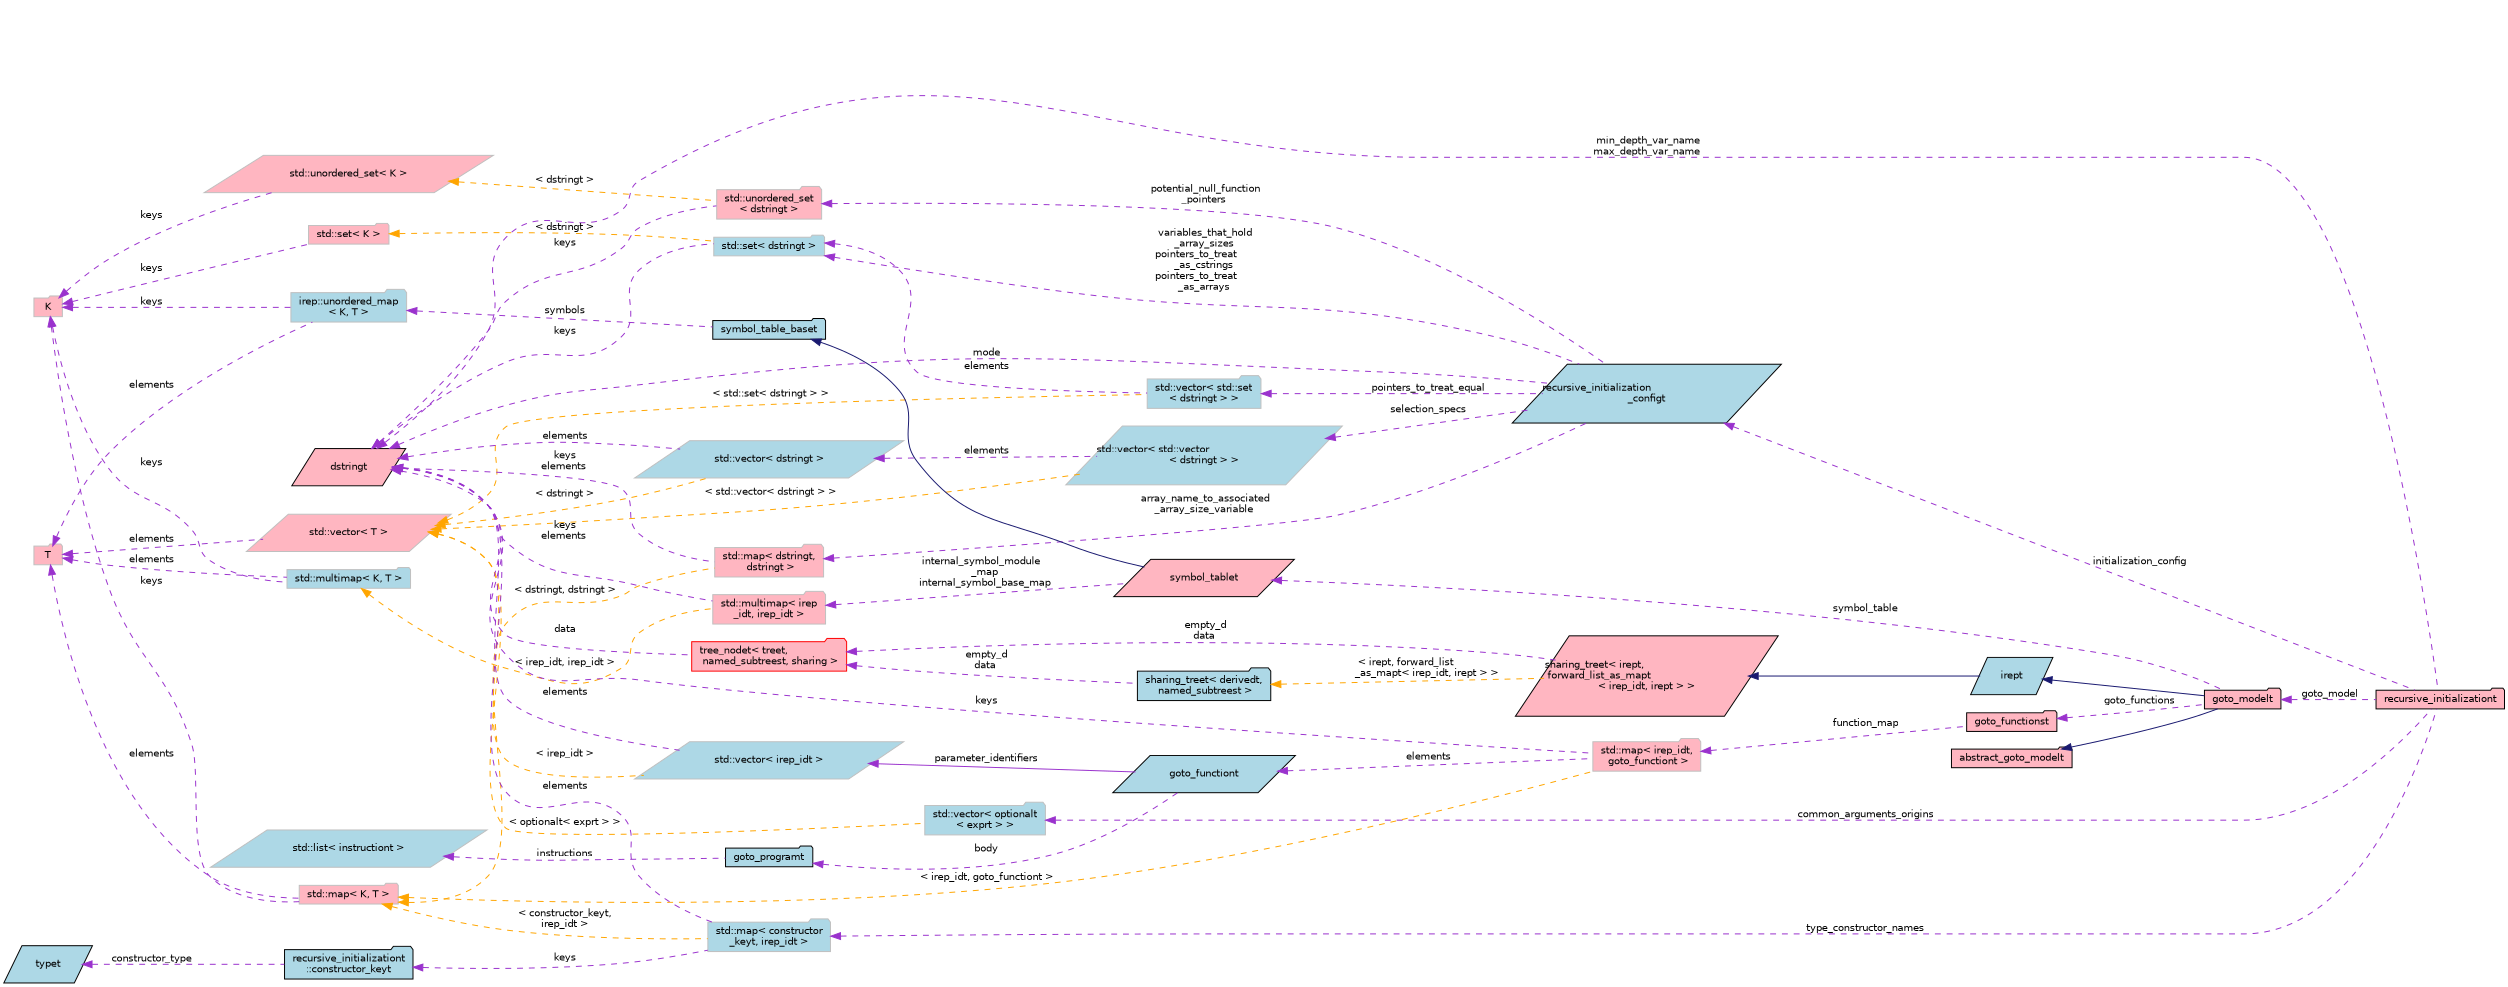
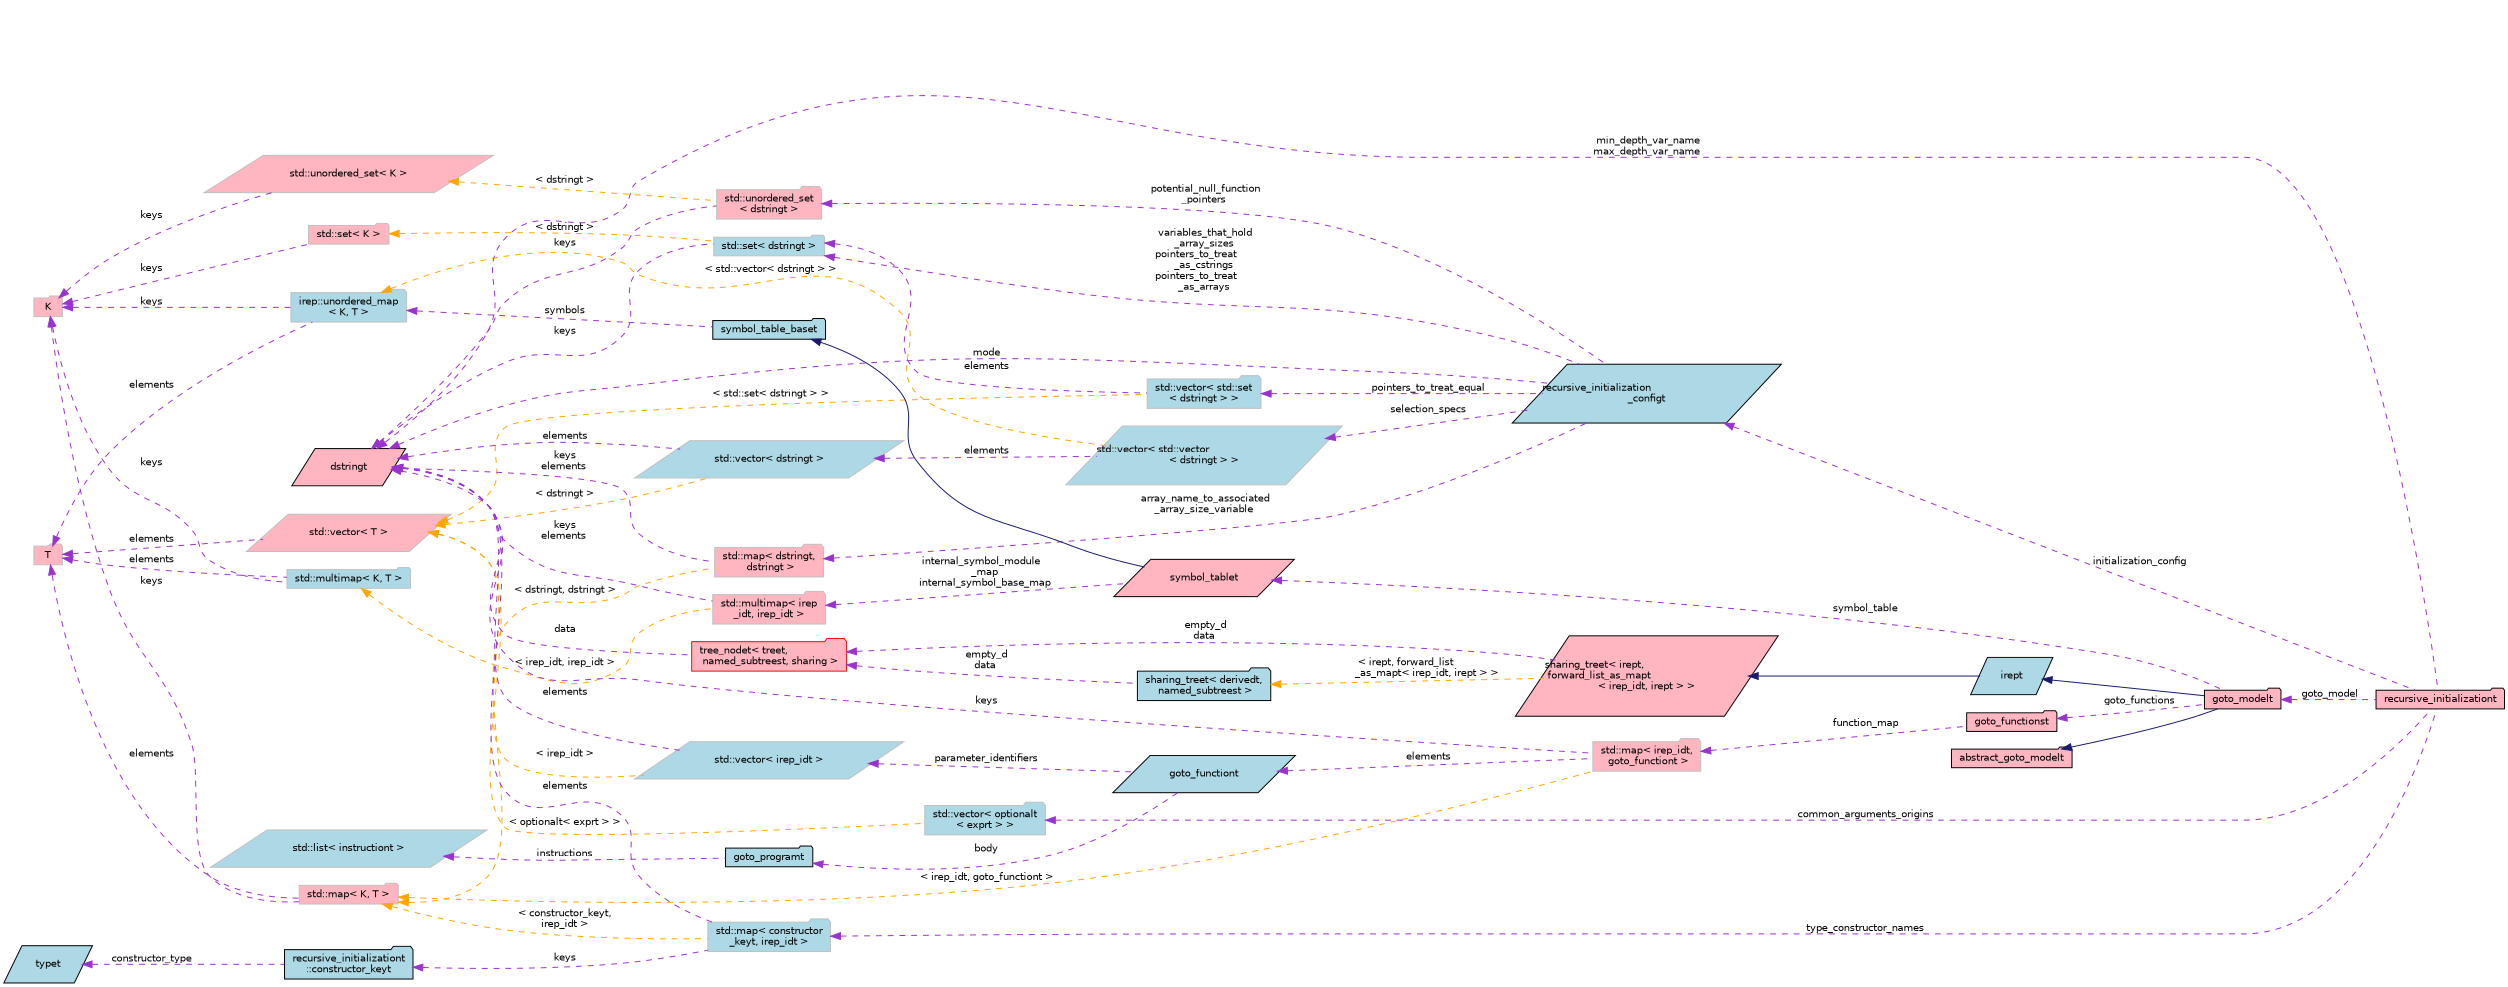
edge "std::vector< std::vector < dstringt > >" -> "std::vector< T >": now "std::vector< std::vector < dstringt > >" -> "irep::unordered_map < K, T >"
edge "goto_functiont" -> "std::vector< irep_idt >": style solid -> dashed
